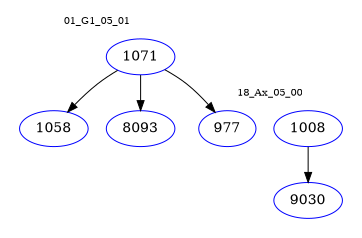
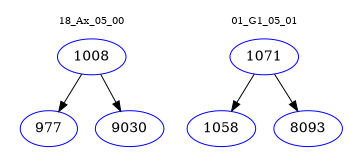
edge "1071" -> "977": now "1008" -> "977"
